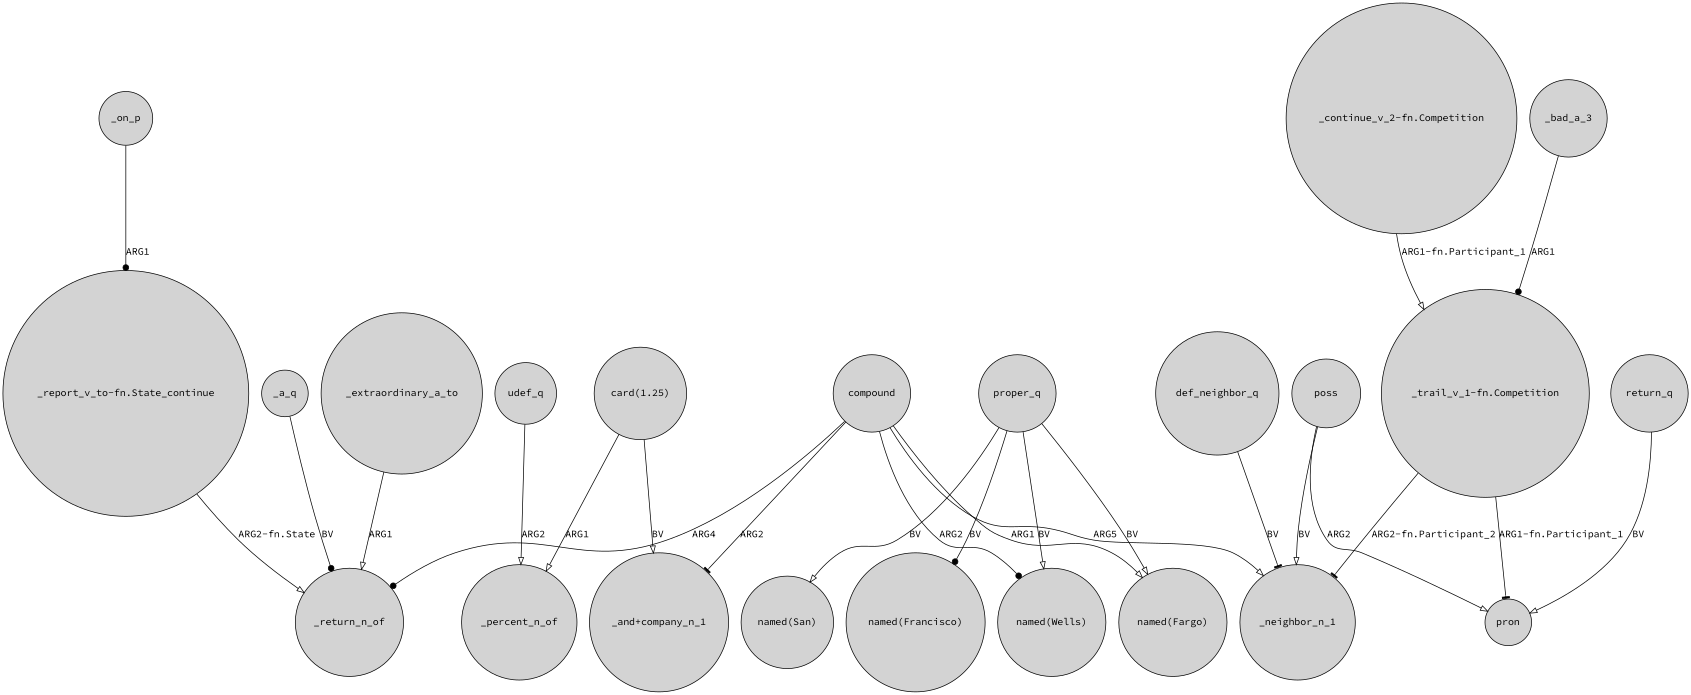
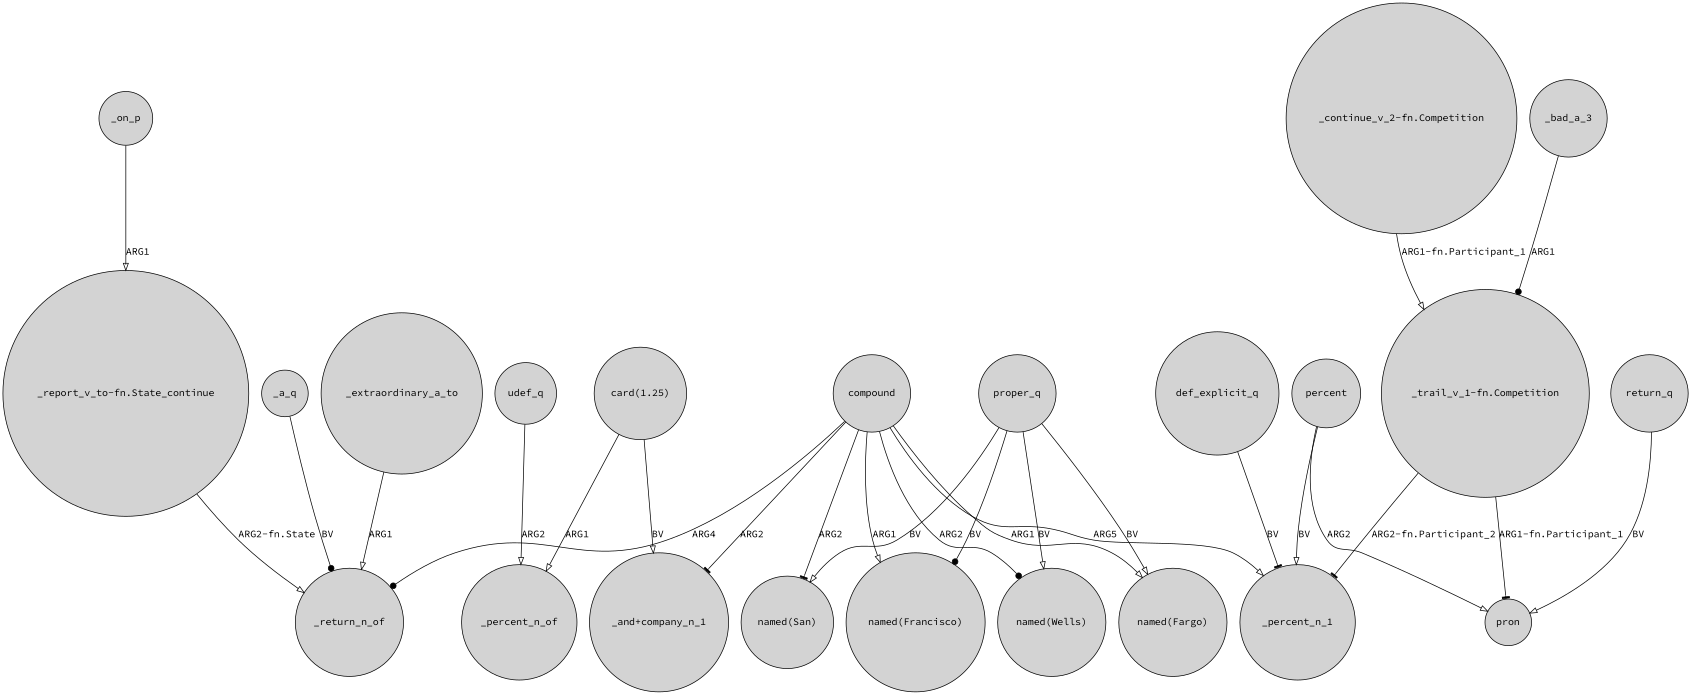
edge "_on_p" -> "_report_v_to-fn.State_continue": arrowhead dot -> onormal
node "def_neighbor_q": label "def_neighbor_q" -> "def_explicit_q"
node "poss": label "poss" -> "percent"
edge "compound" -> "named(Francisco)": added, label "ARG1"
edge "compound" -> "named(San)": added, label "ARG2"
node "_neighbor_n_1": label "_neighbor_n_1" -> "_percent_n_1"
